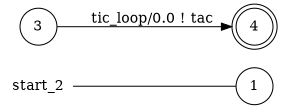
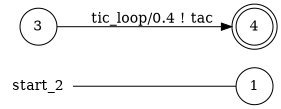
edge "3" -> "4": label "tic_loop/0.0 ! tac" -> "tic_loop/0.4 ! tac"
